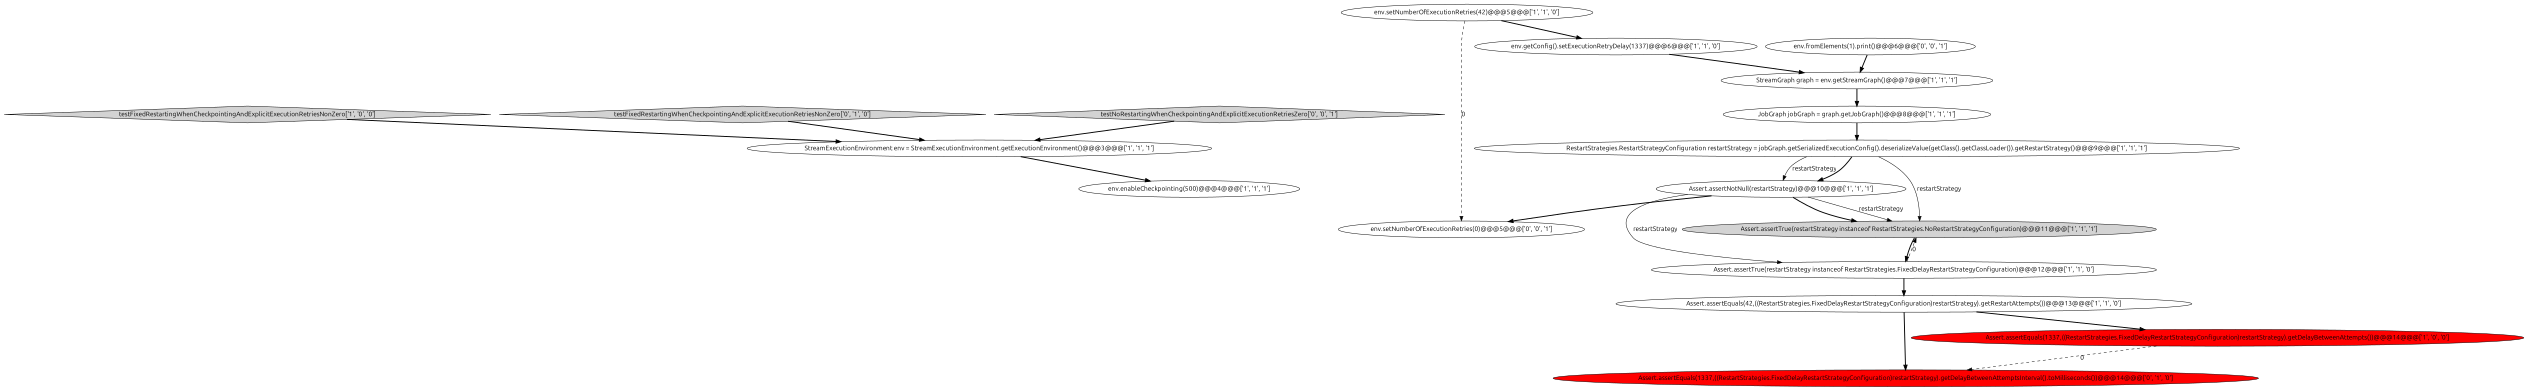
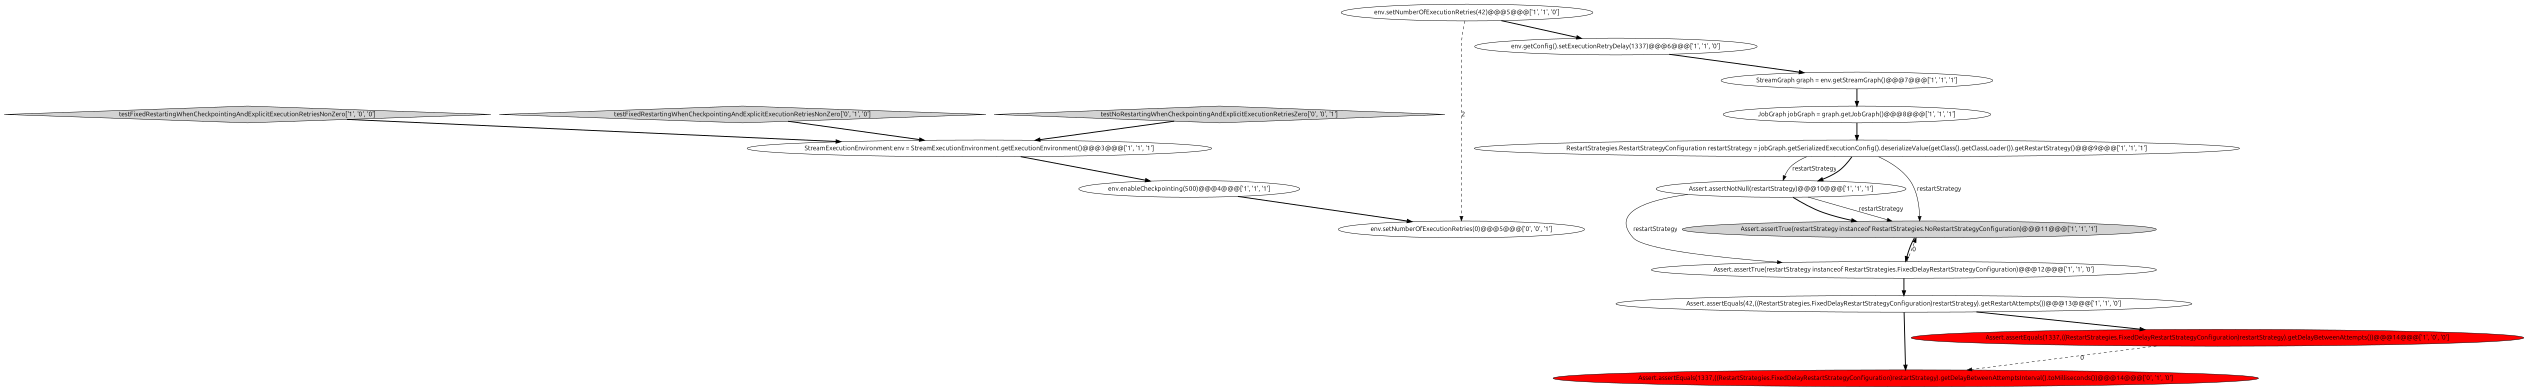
node "env.fromElements(1).print()@@@6@@@['0', '0', '1']": removed
edge "env.setNumberOfExecutionRetries(42)@@@5@@@['1', '1', '0']" -> "env.setNumberOfExecutionRetries(0)@@@5@@@['0', '0', '1']": label "0" -> "2"
edge "Assert.assertNotNull(restartStrategy)@@@10@@@['1', '1', '1']" -> "env.setNumberOfExecutionRetries(0)@@@5@@@['0', '0', '1']": now "env.enableCheckpointing(500)@@@4@@@['1', '1', '1']" -> "env.setNumberOfExecutionRetries(0)@@@5@@@['0', '0', '1']"
